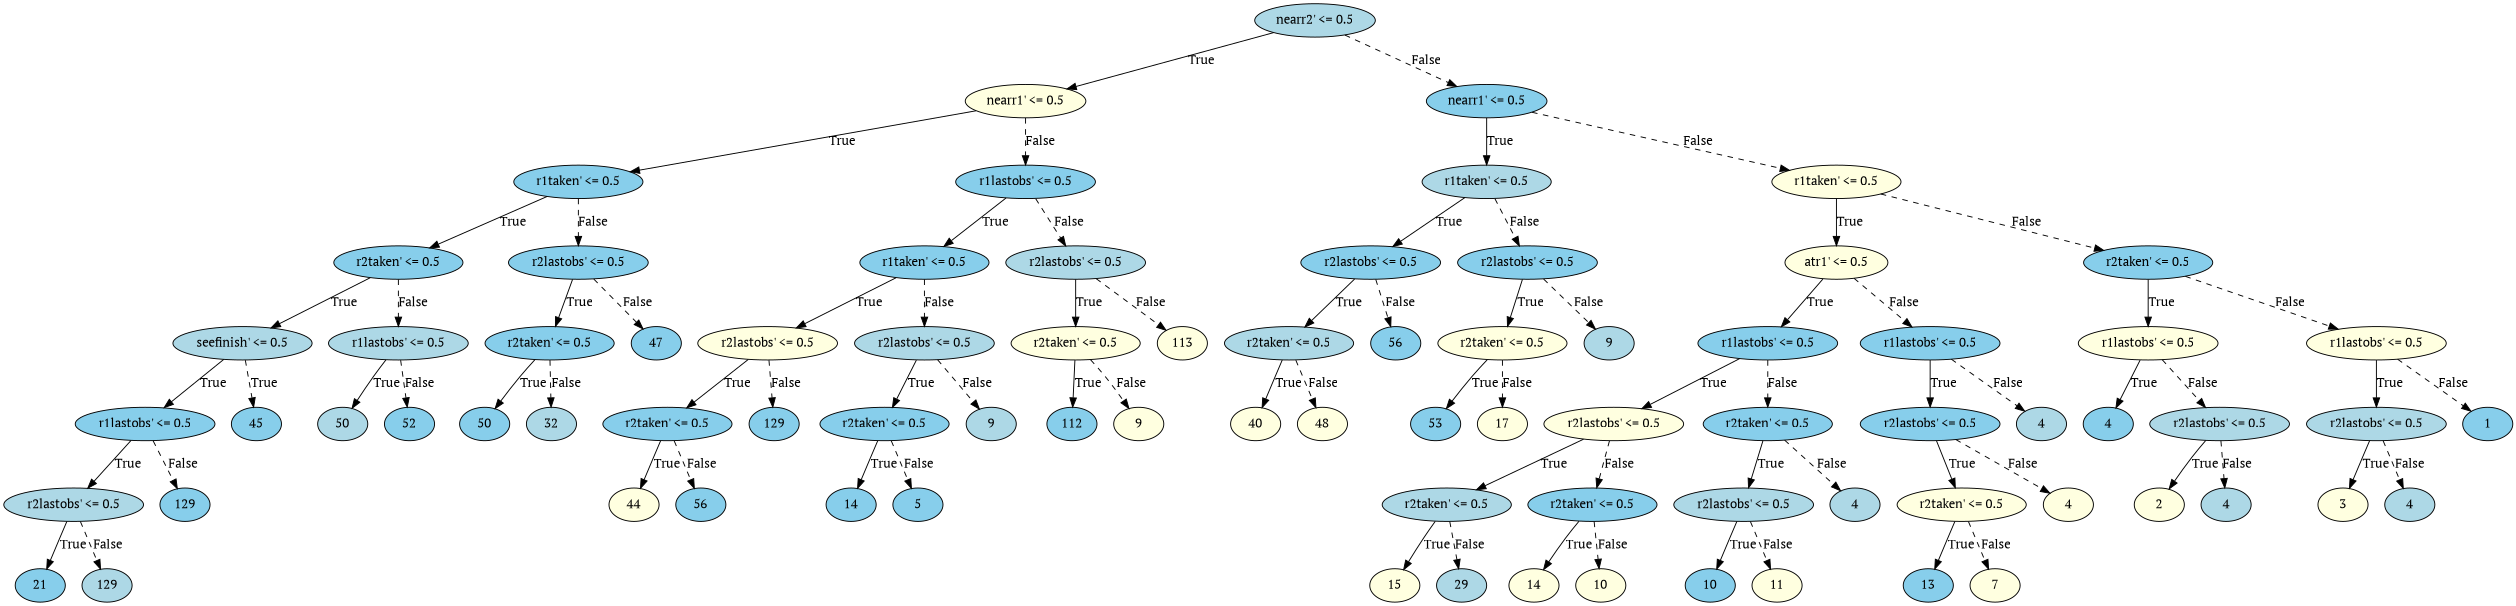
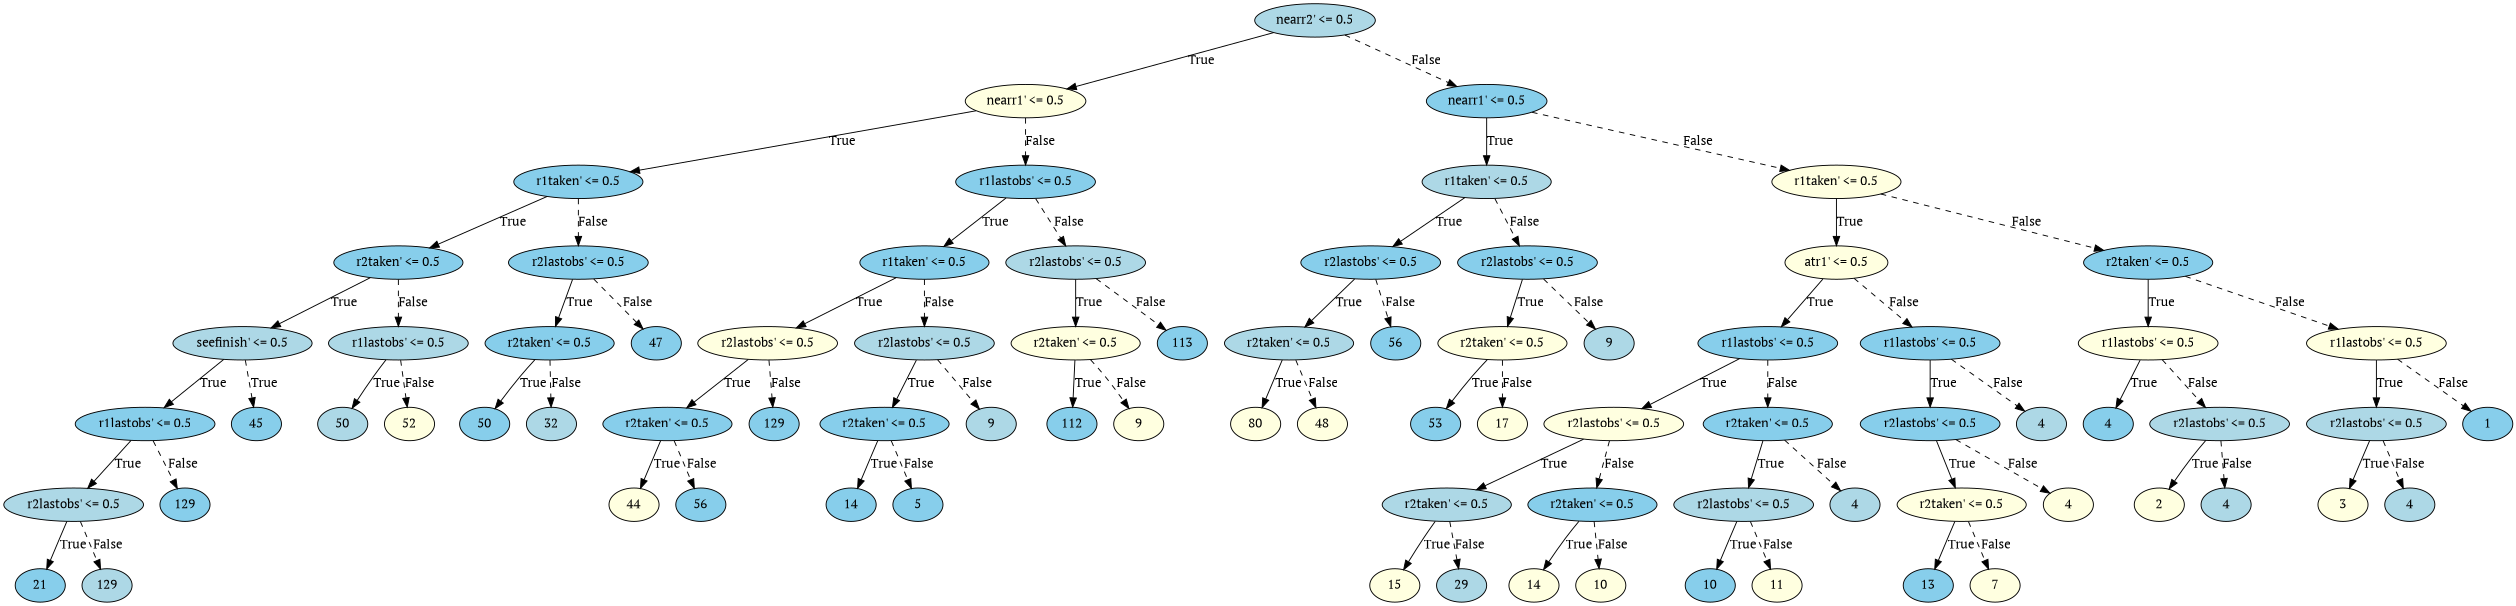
node "113": fillcolor lightyellow -> skyblue
node "52": fillcolor skyblue -> lightyellow
node "40": label "40" -> "80"
